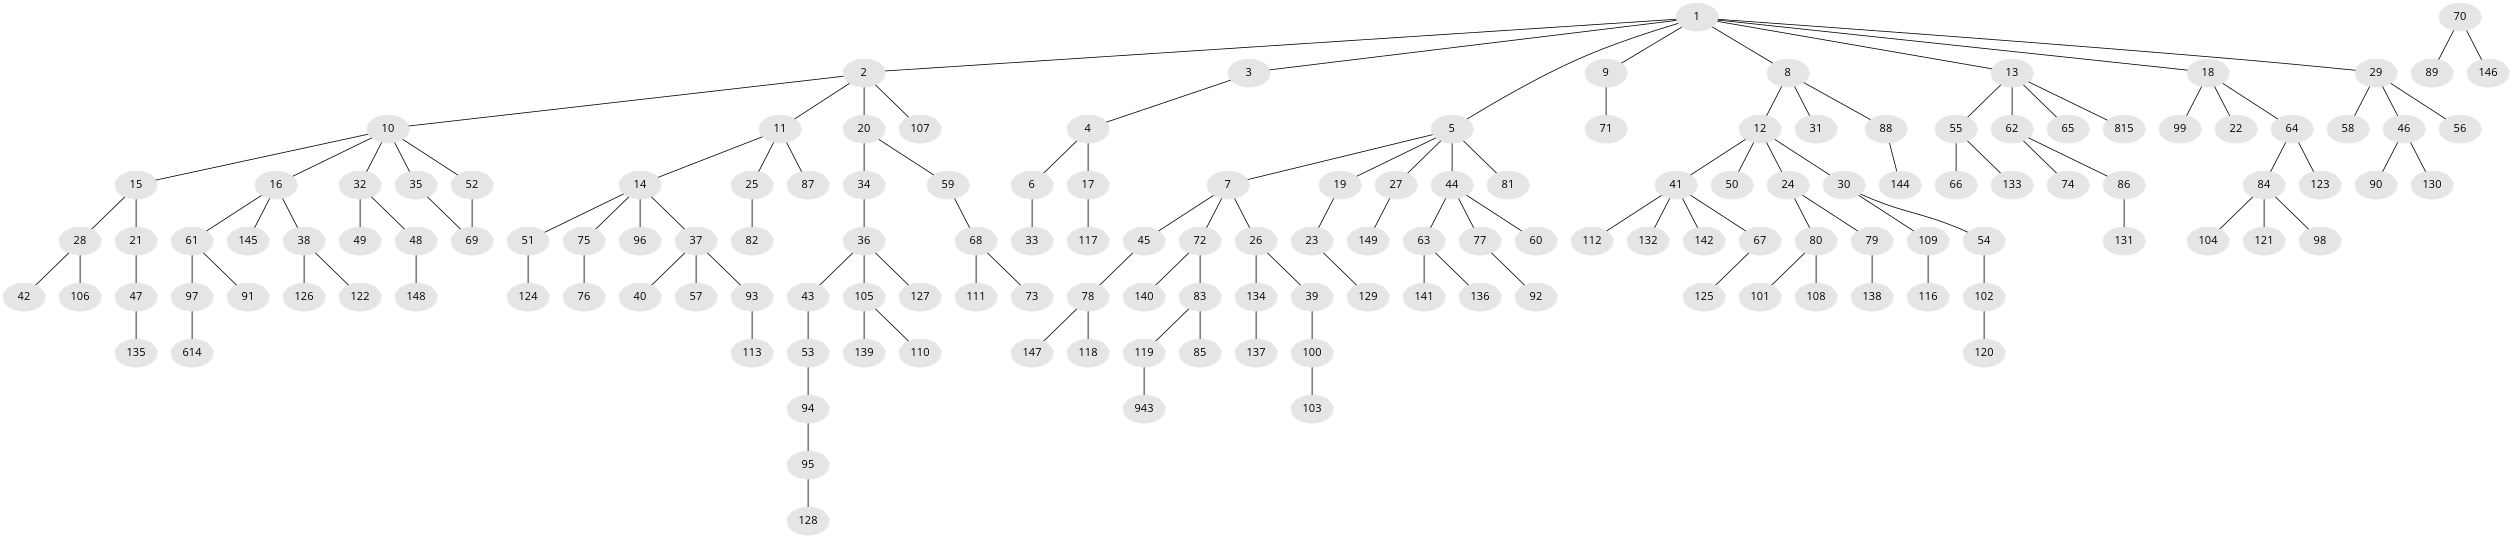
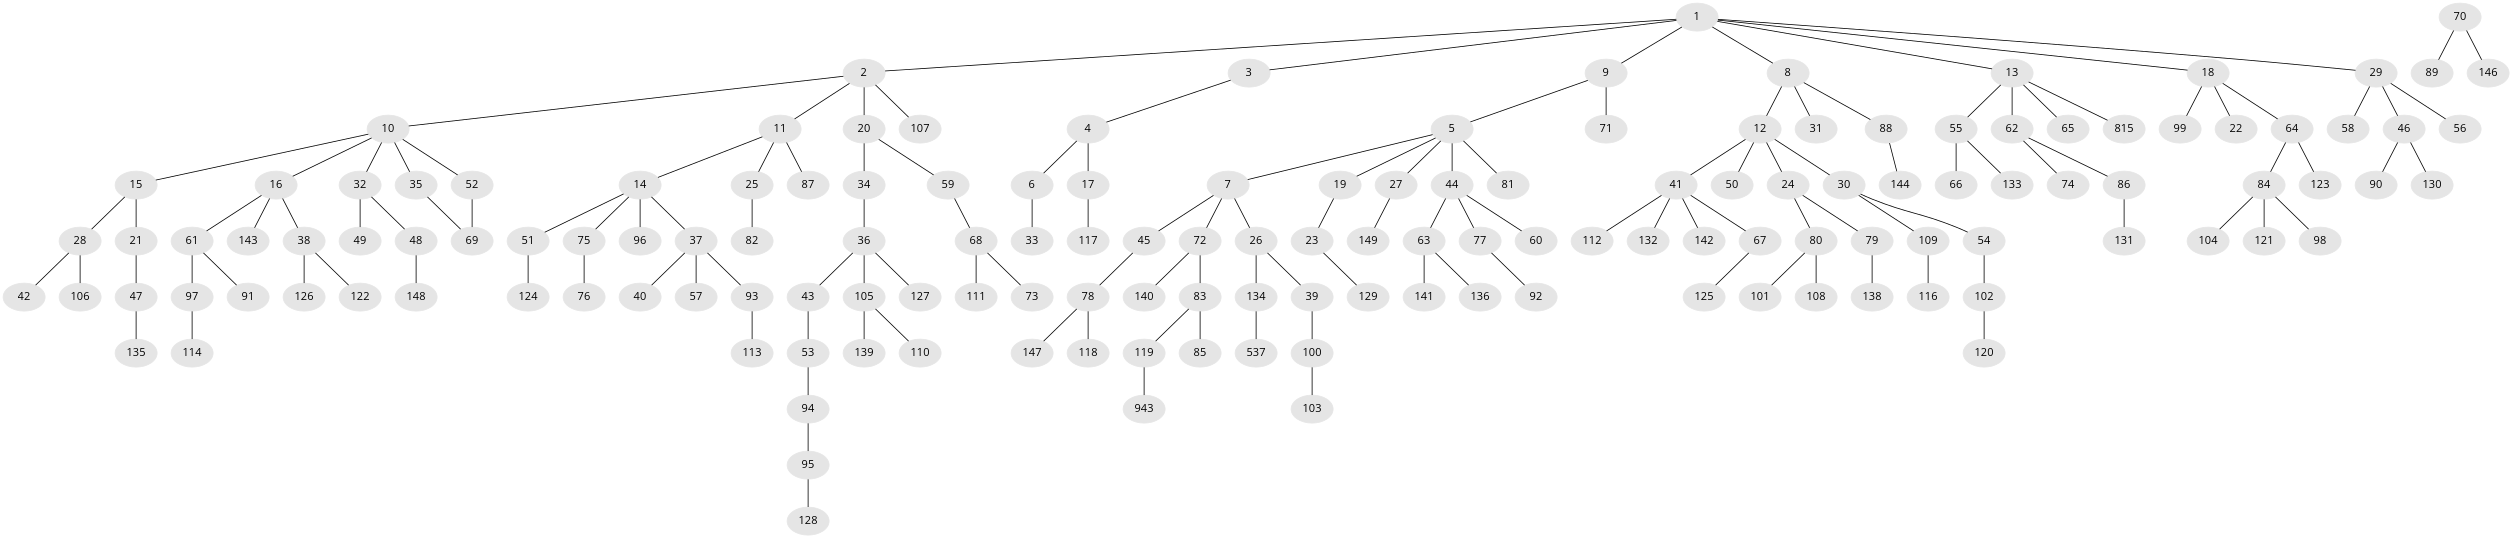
edge "1" -- "5": now "9" -- "5"
node "145": label "145" -> "143"
node "614": label "614" -> "114"
node "137": label "137" -> "537"
